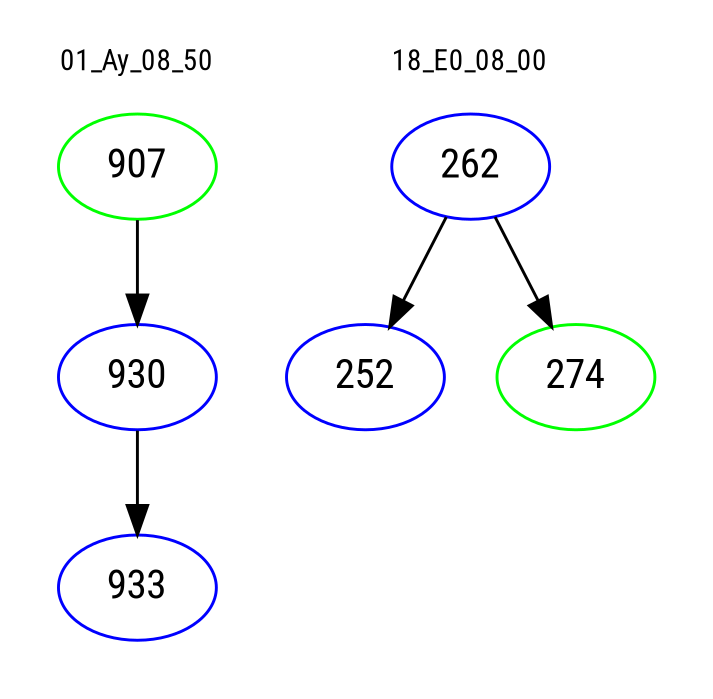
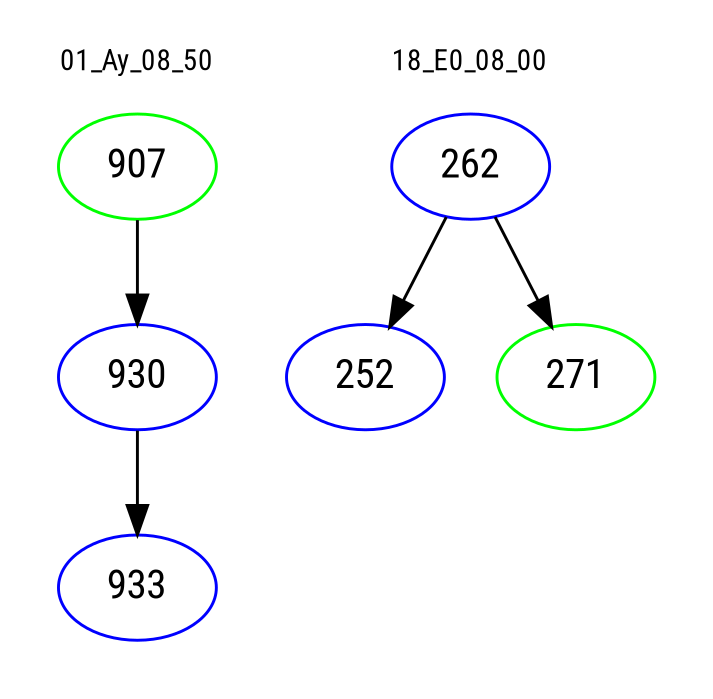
node "274": label "274" -> "271"
